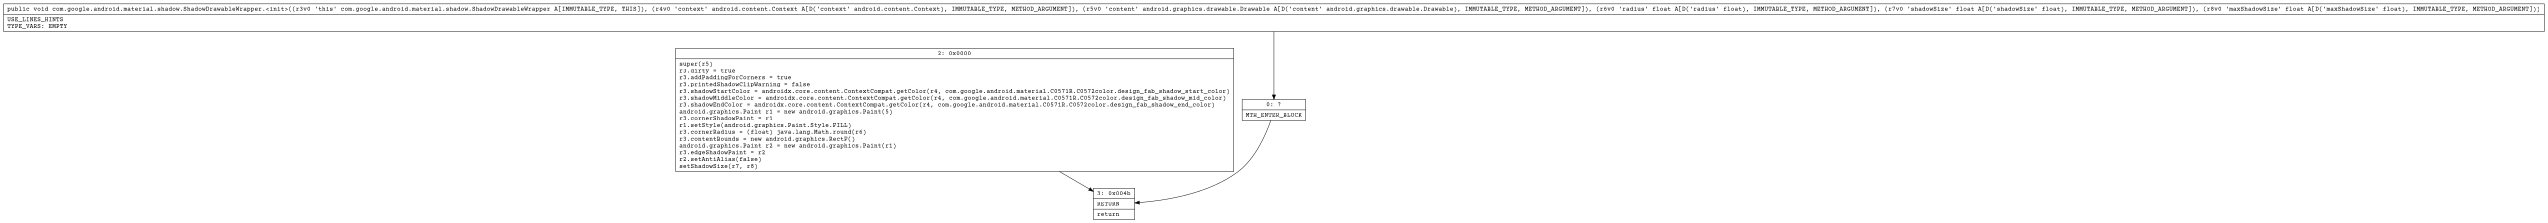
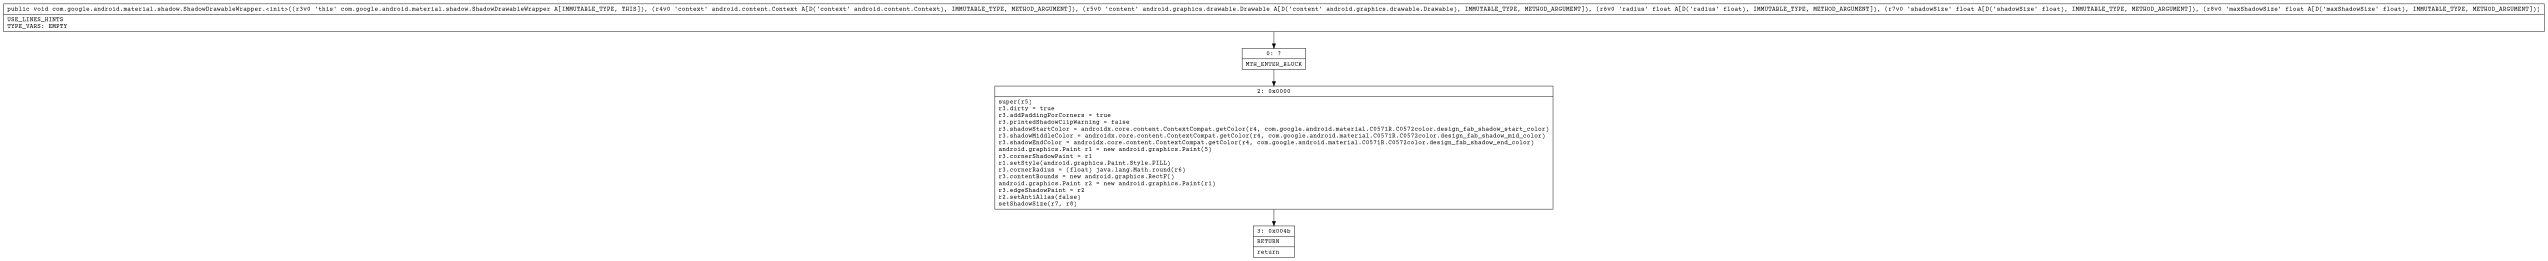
edge "0: ?" -> "3: 0x004b": now "0: ?" -> "2: 0x0000"
